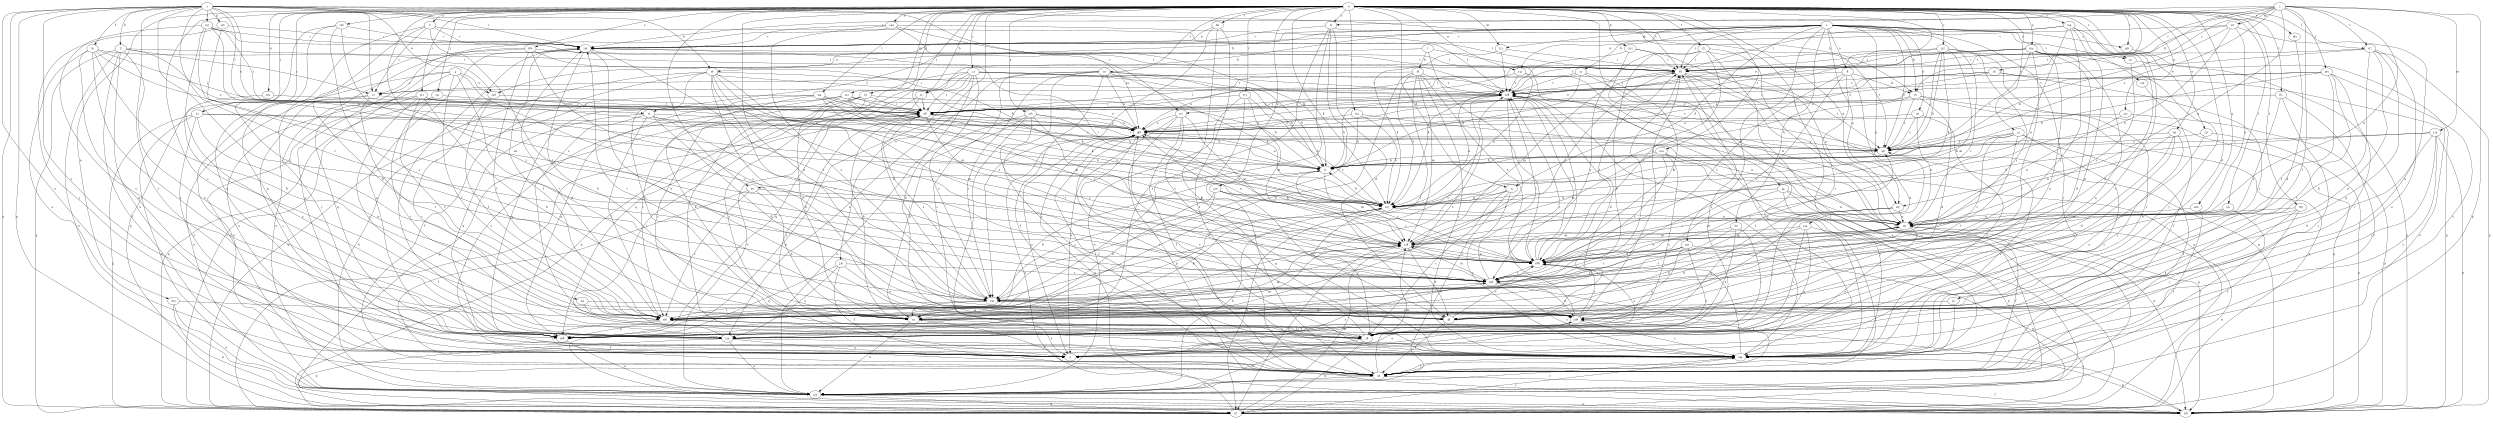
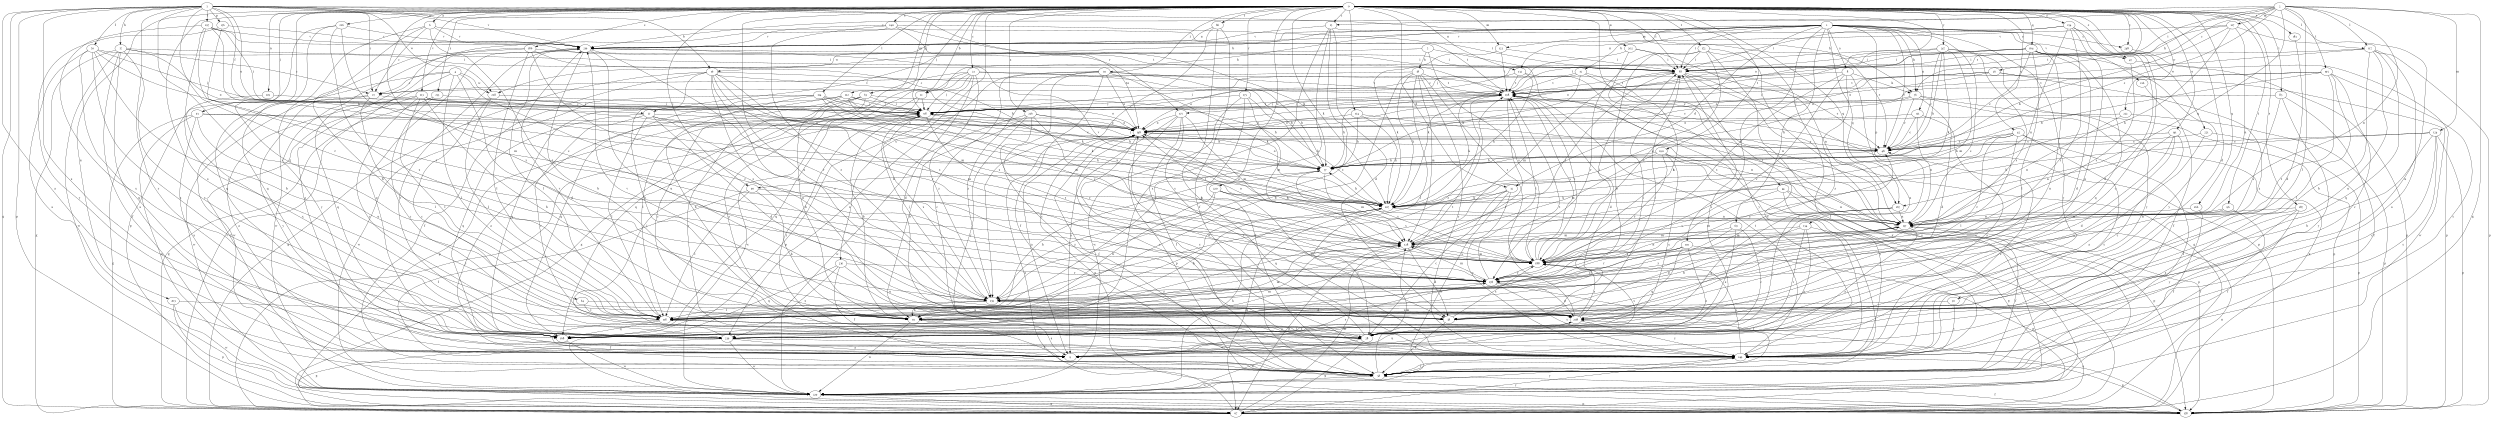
edge "21" -> "198": removed, label "t"
